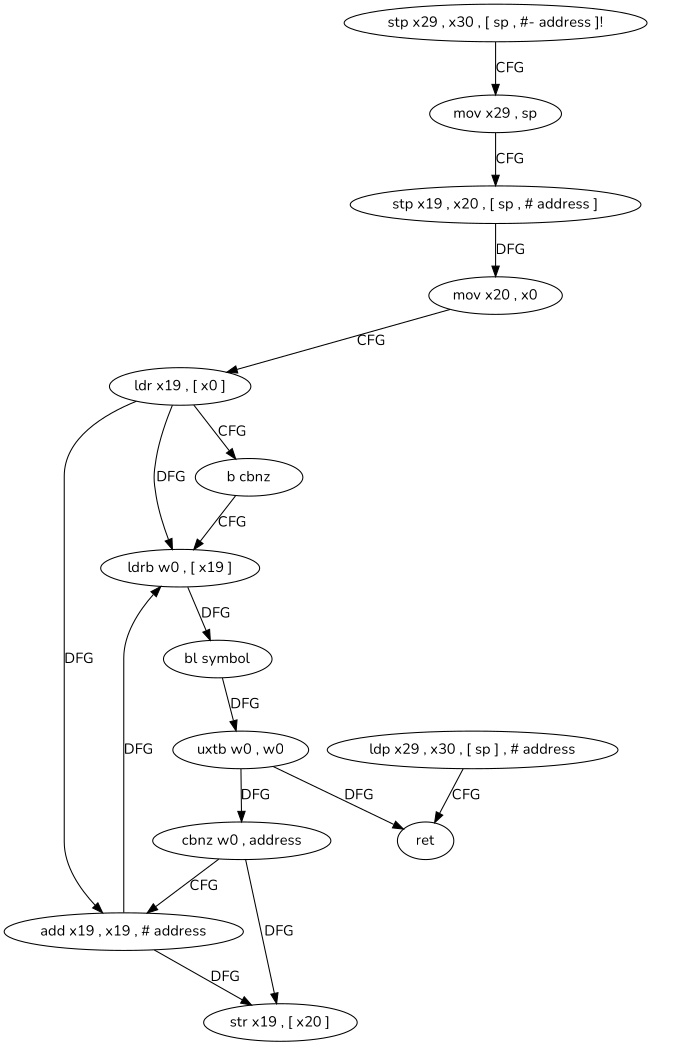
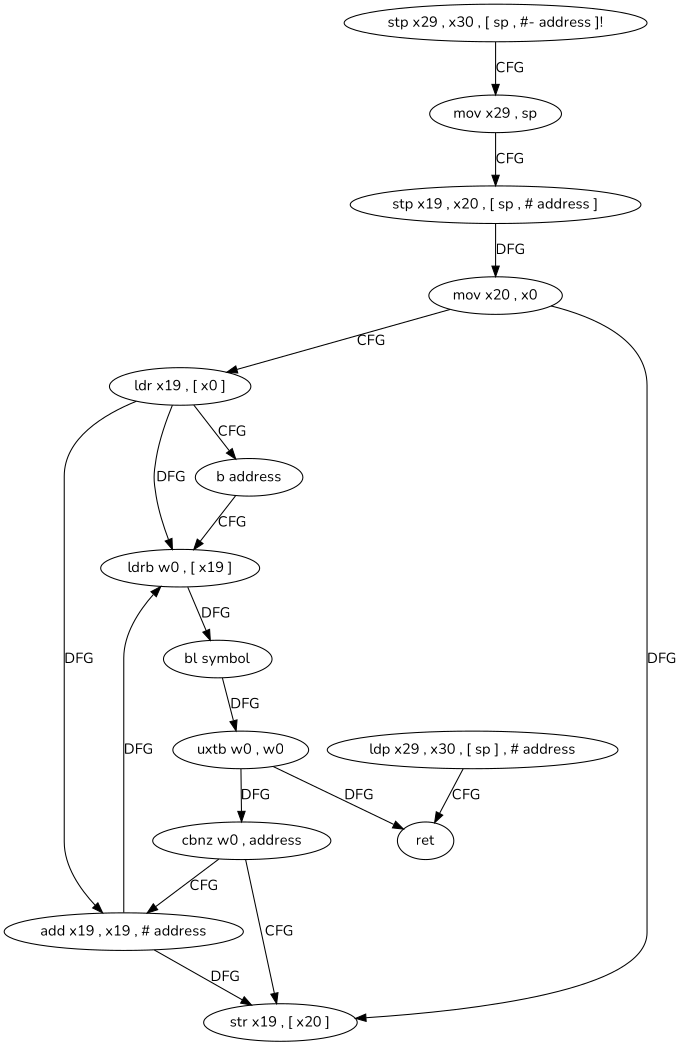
node "b cbnz": label "b cbnz" -> "b address"
edge "mov x20 , x0" -> "str x19 , [ x20 ]": added, label "DFG"
edge "cbnz w0 , address" -> "str x19 , [ x20 ]": label "DFG" -> "CFG"
